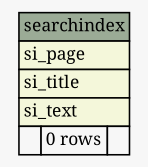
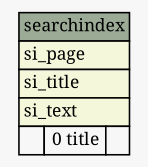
node "searchindex": text "0 rows" -> "0 title"
